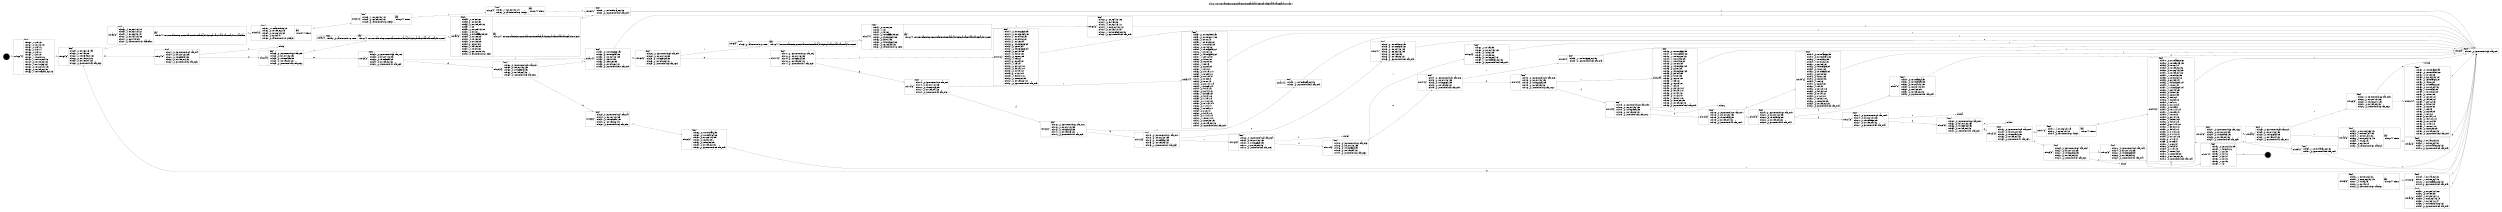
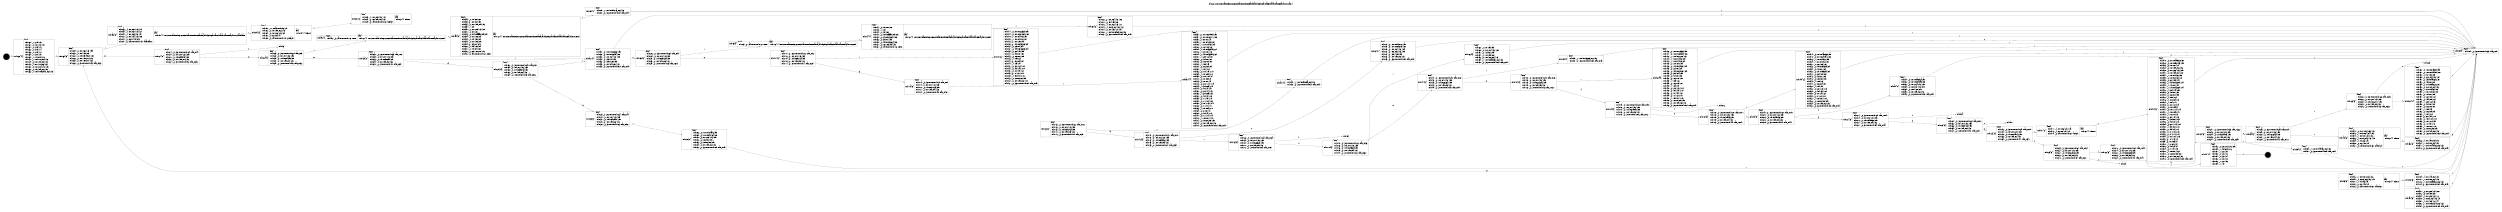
node "0x401ce2 [9]": removed
edge "0x40171a [25]" -> "0x401733 [25]": removed, label "14"
